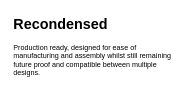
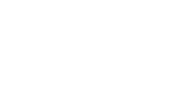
node "RecondensedProduction ready, designed for ease of manufacturing and assembly whilst still remaining future proof and compatible between multiple designs.": removed
